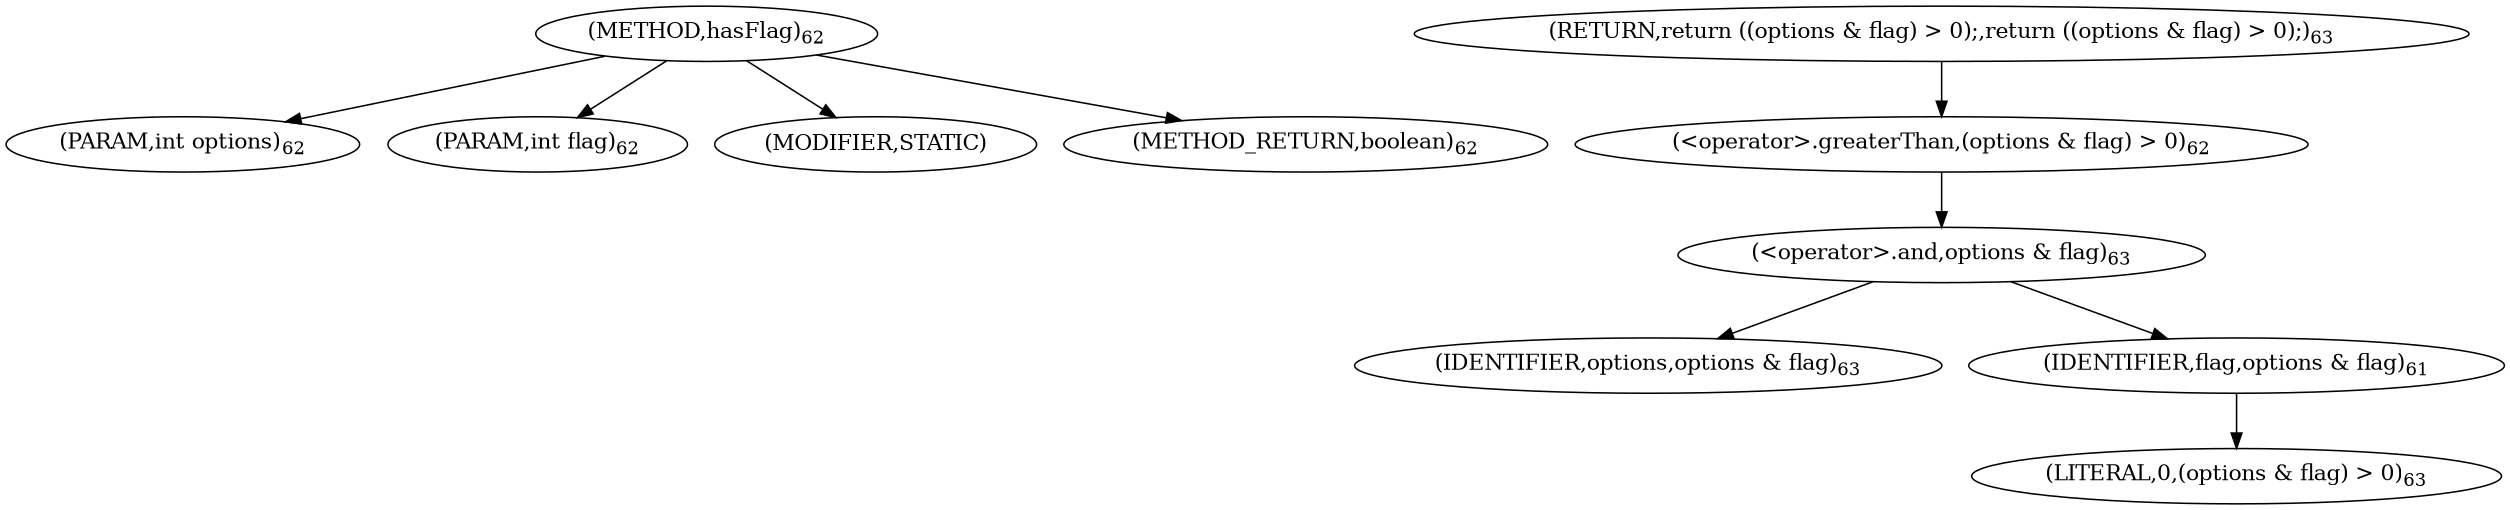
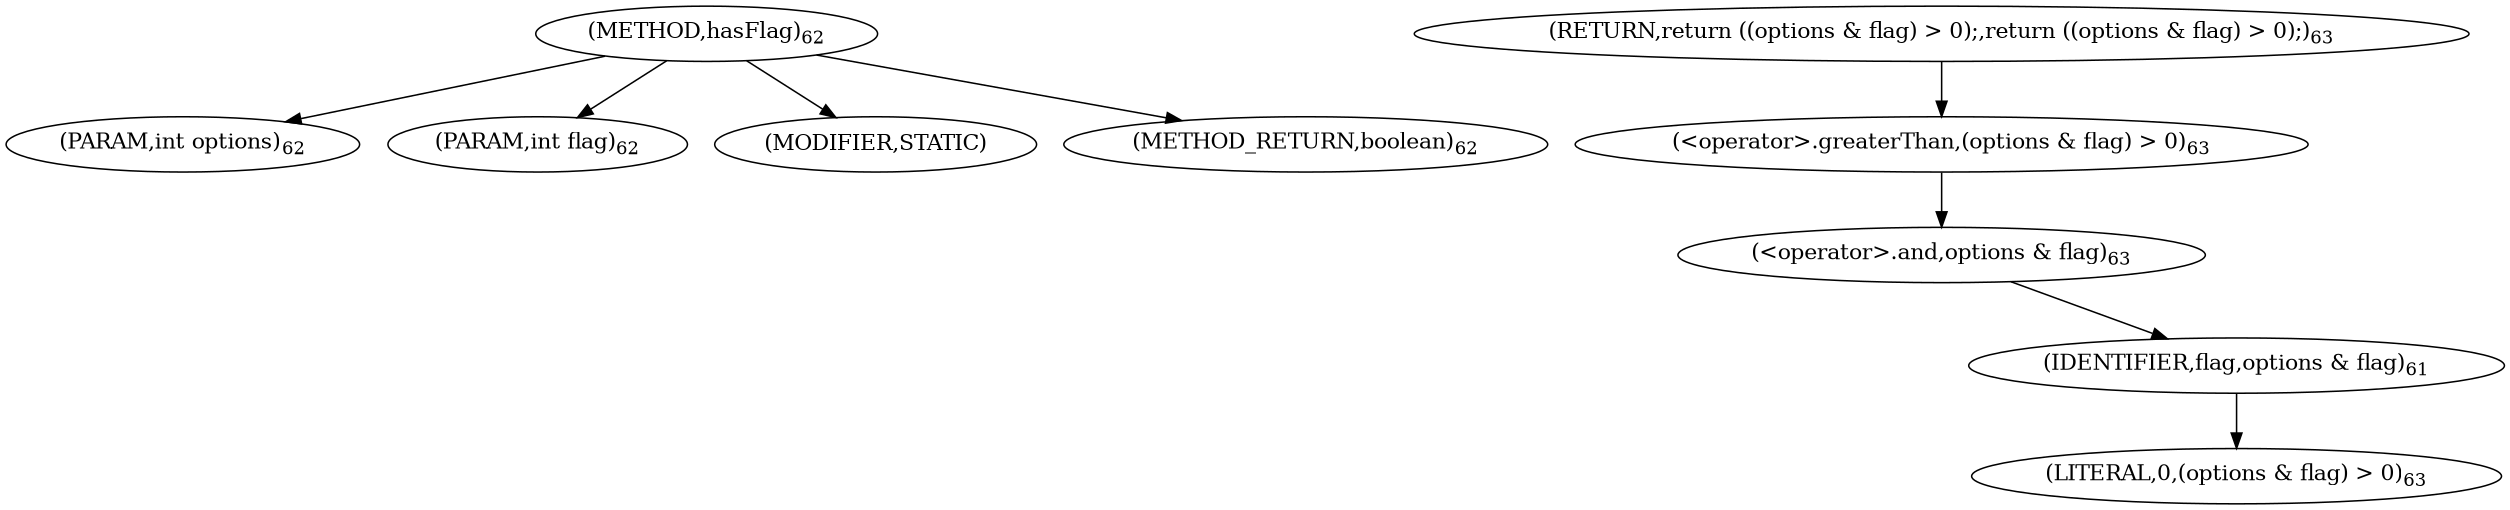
node "(<operator>.greaterThan,(options & flag) > 0)": text "62" -> "63"
node "(IDENTIFIER,options,options & flag)": removed
